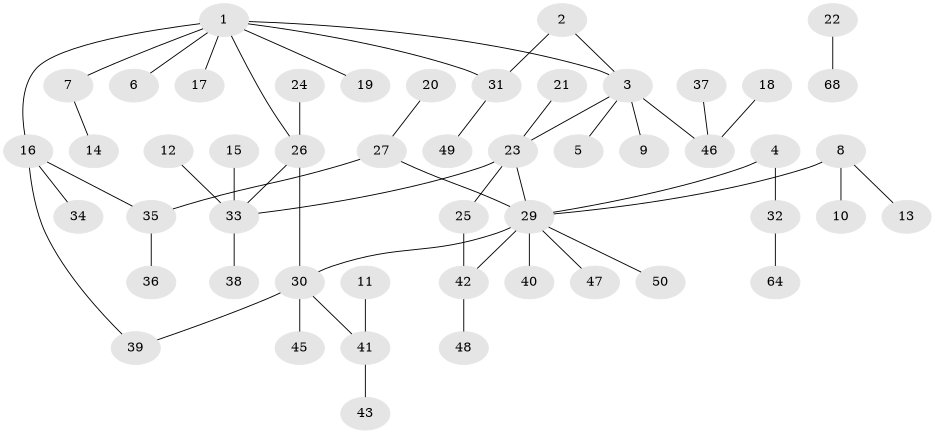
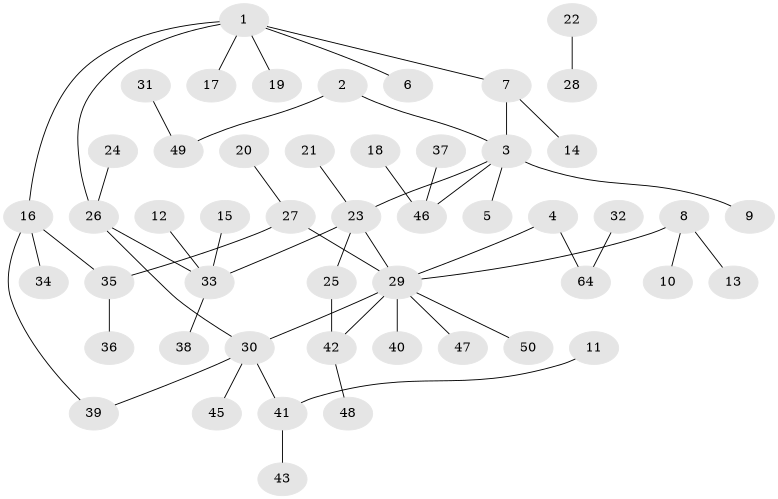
edge "1" -- "3": now "7" -- "3"
edge "1" -- "31": removed
edge "2" -- "31": now "2" -- "49"
node "68": label "68" -> "28"
edge "4" -- "32": now "4" -- "64"
